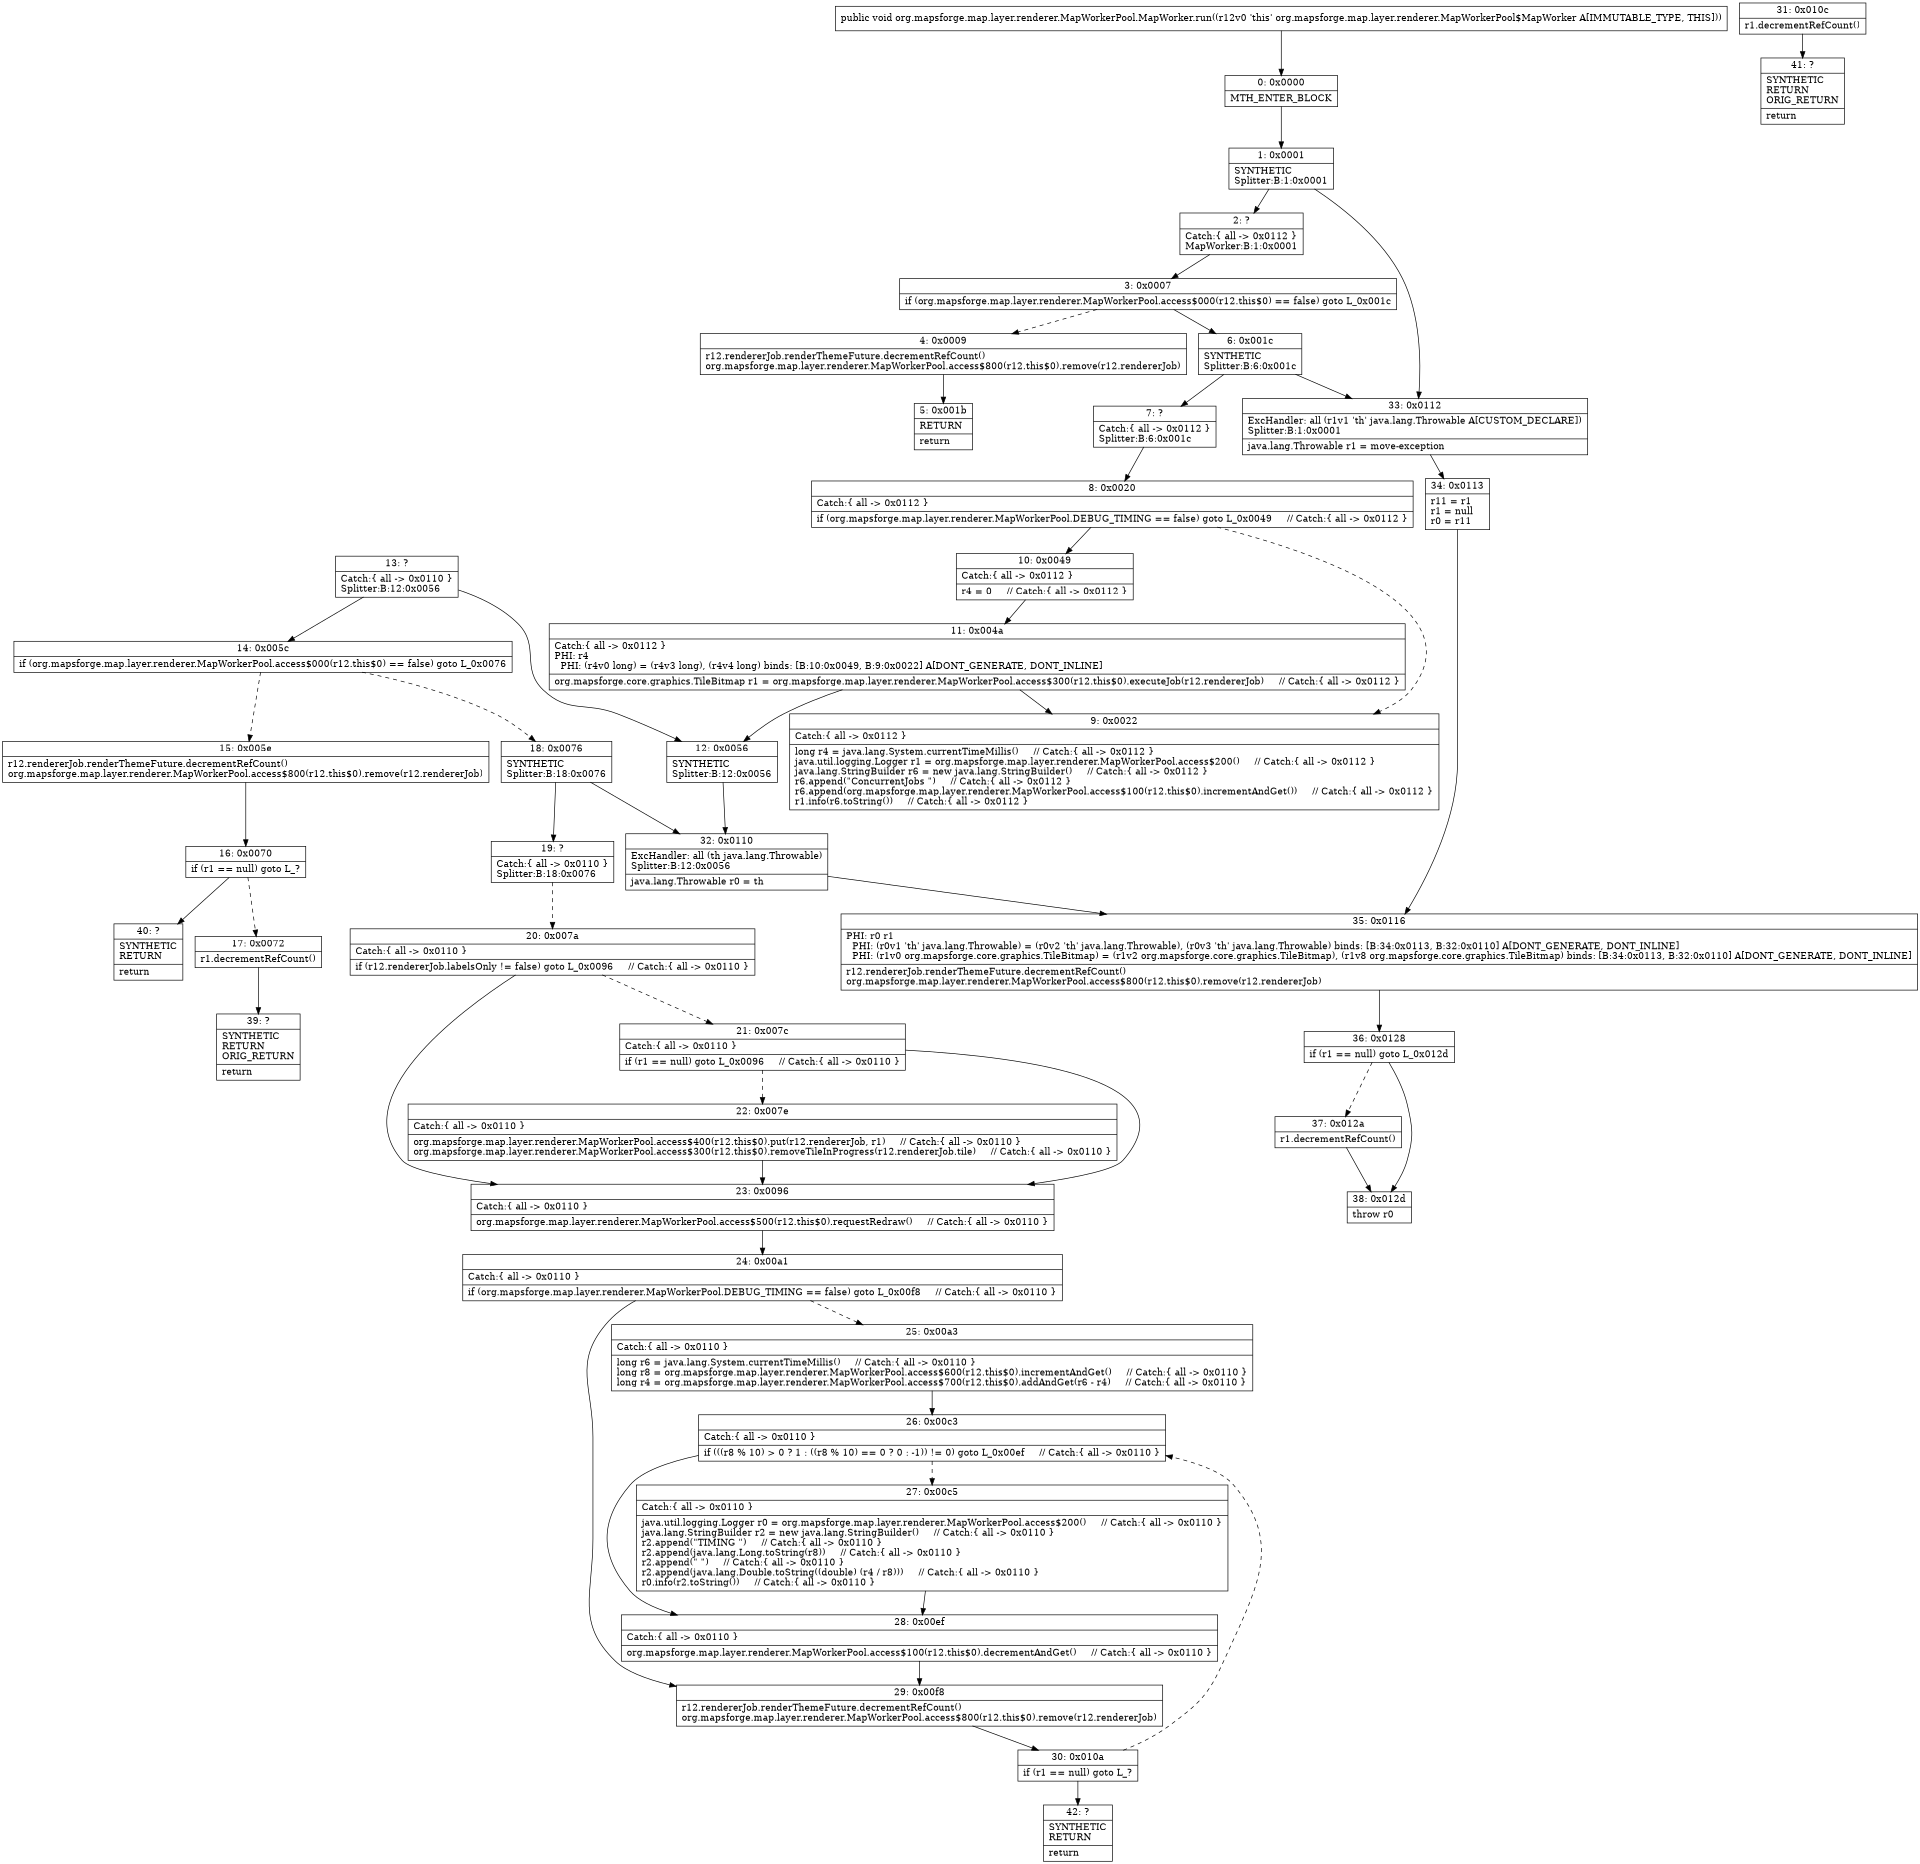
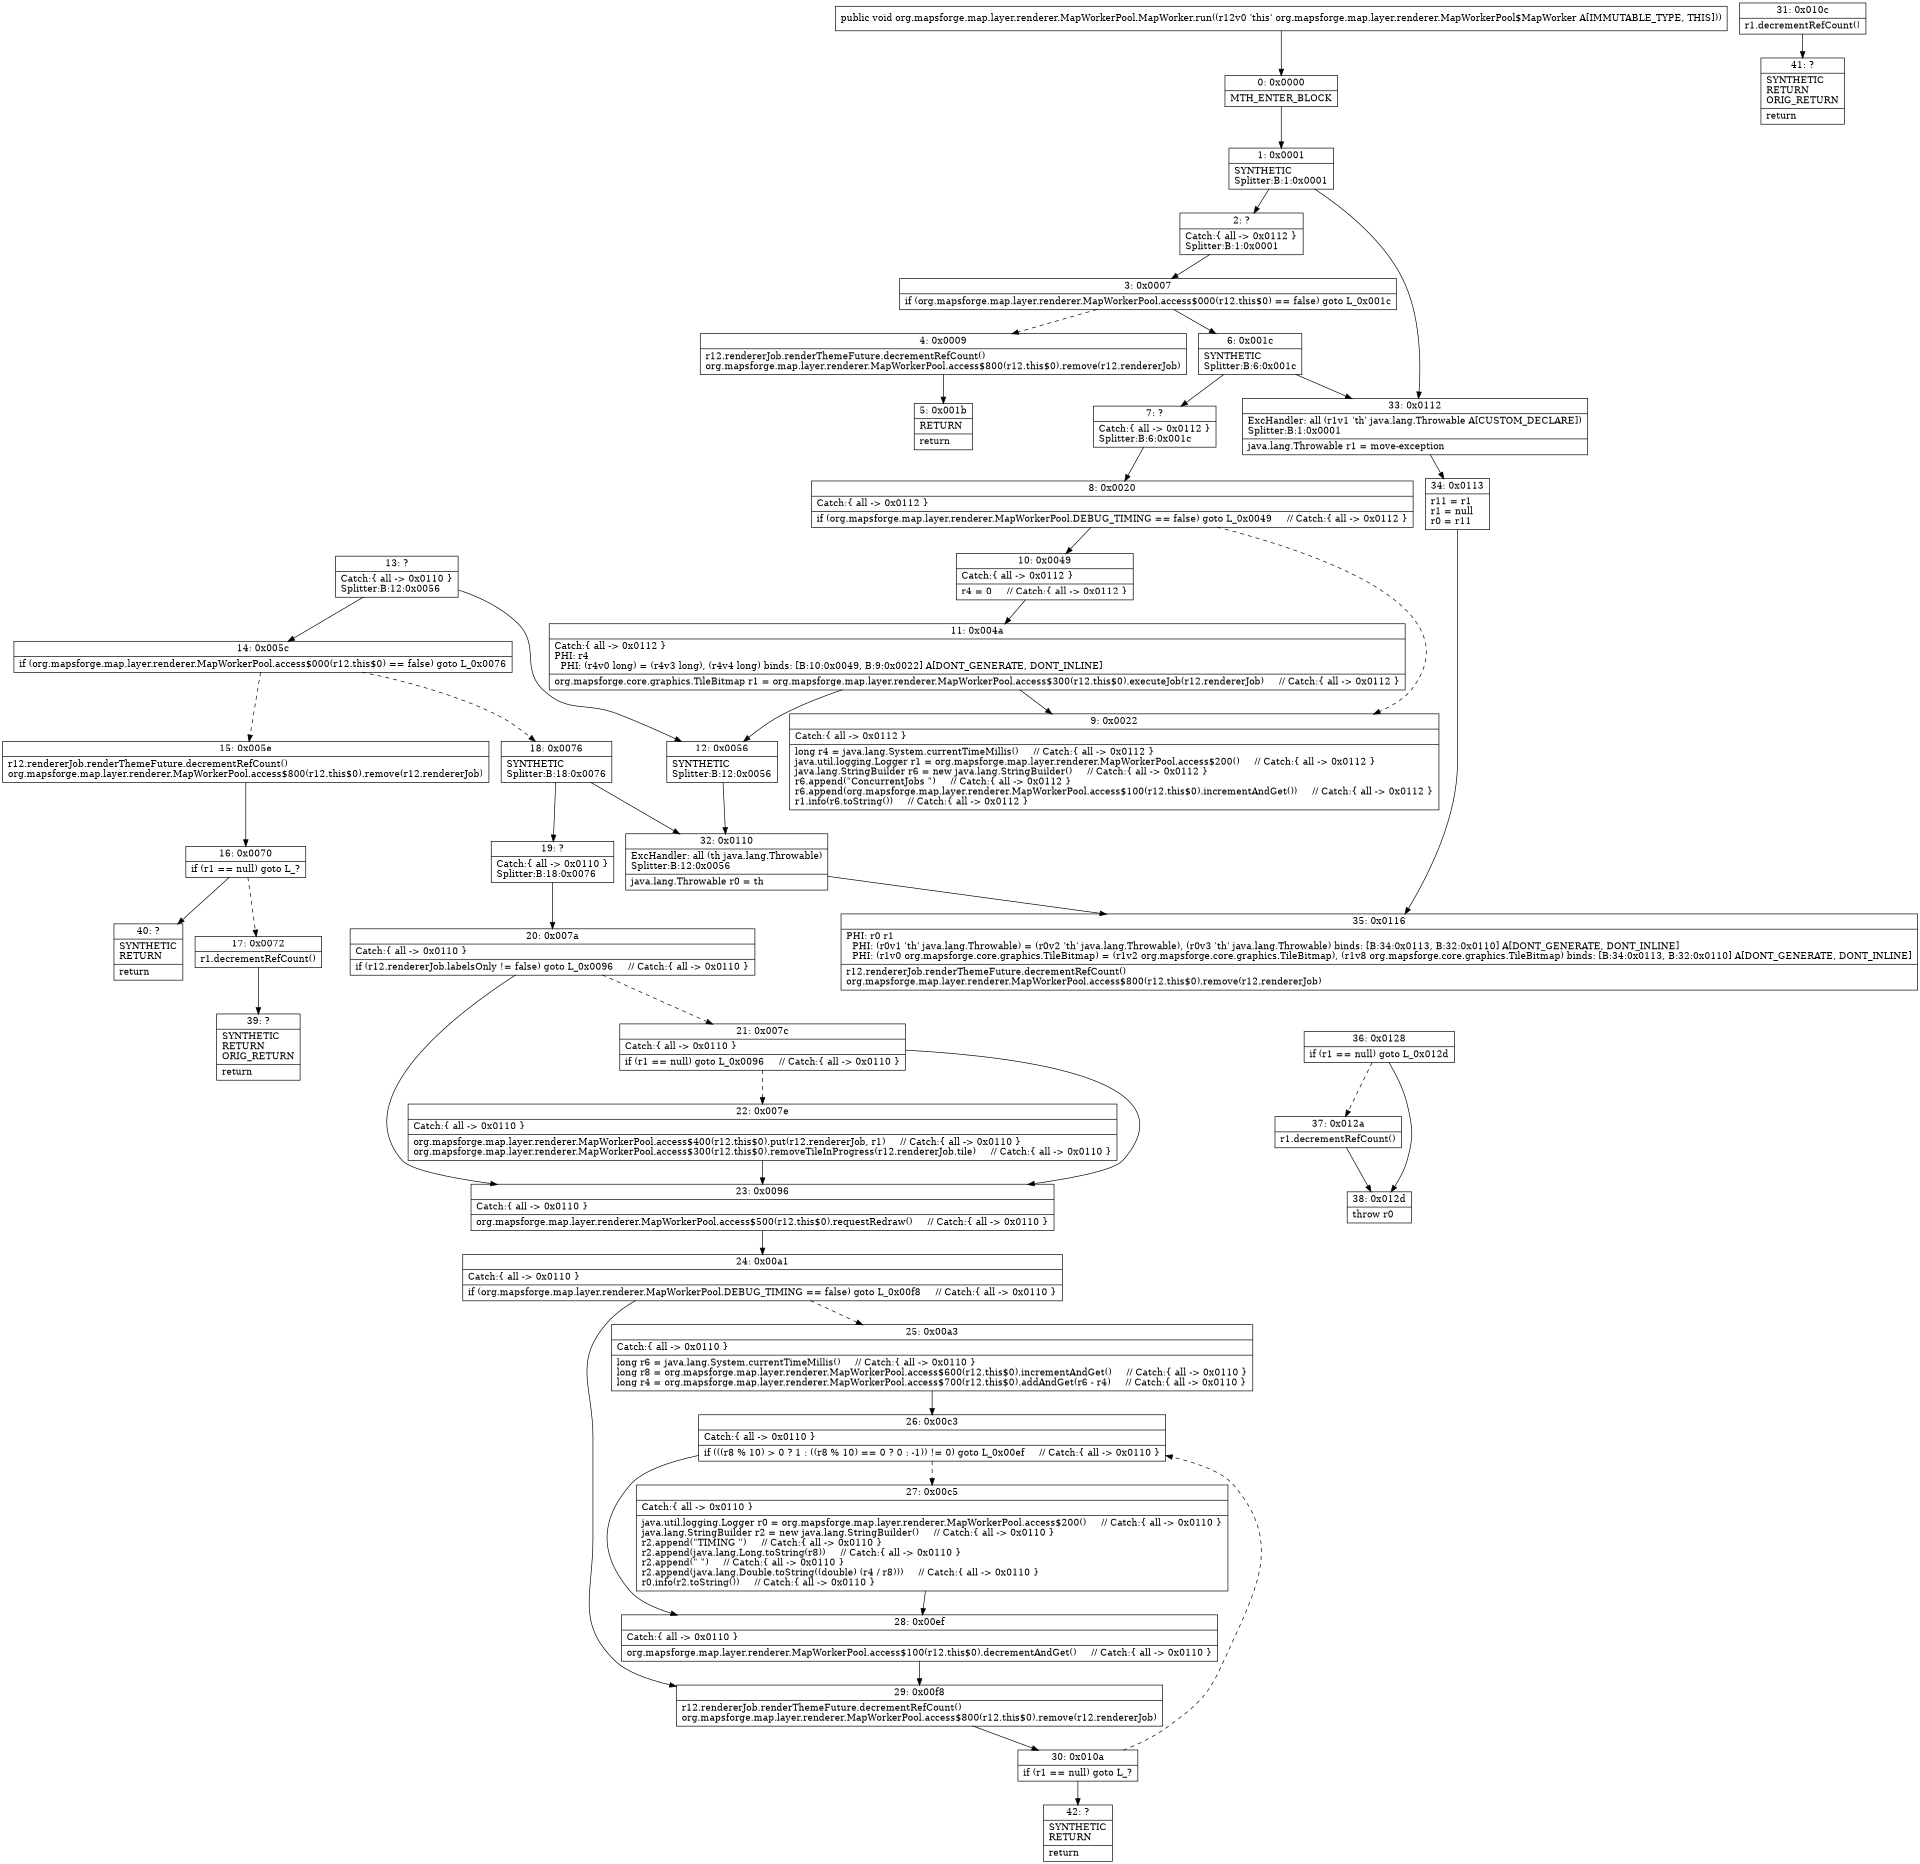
node "2: ?": text "MapWorker:B:1:0x0001" -> "Splitter:B:1:0x0001"
edge "19: ?" -> "20: 0x007a": style dashed -> solid
edge "35: 0x0116" -> "36: 0x0128": removed
